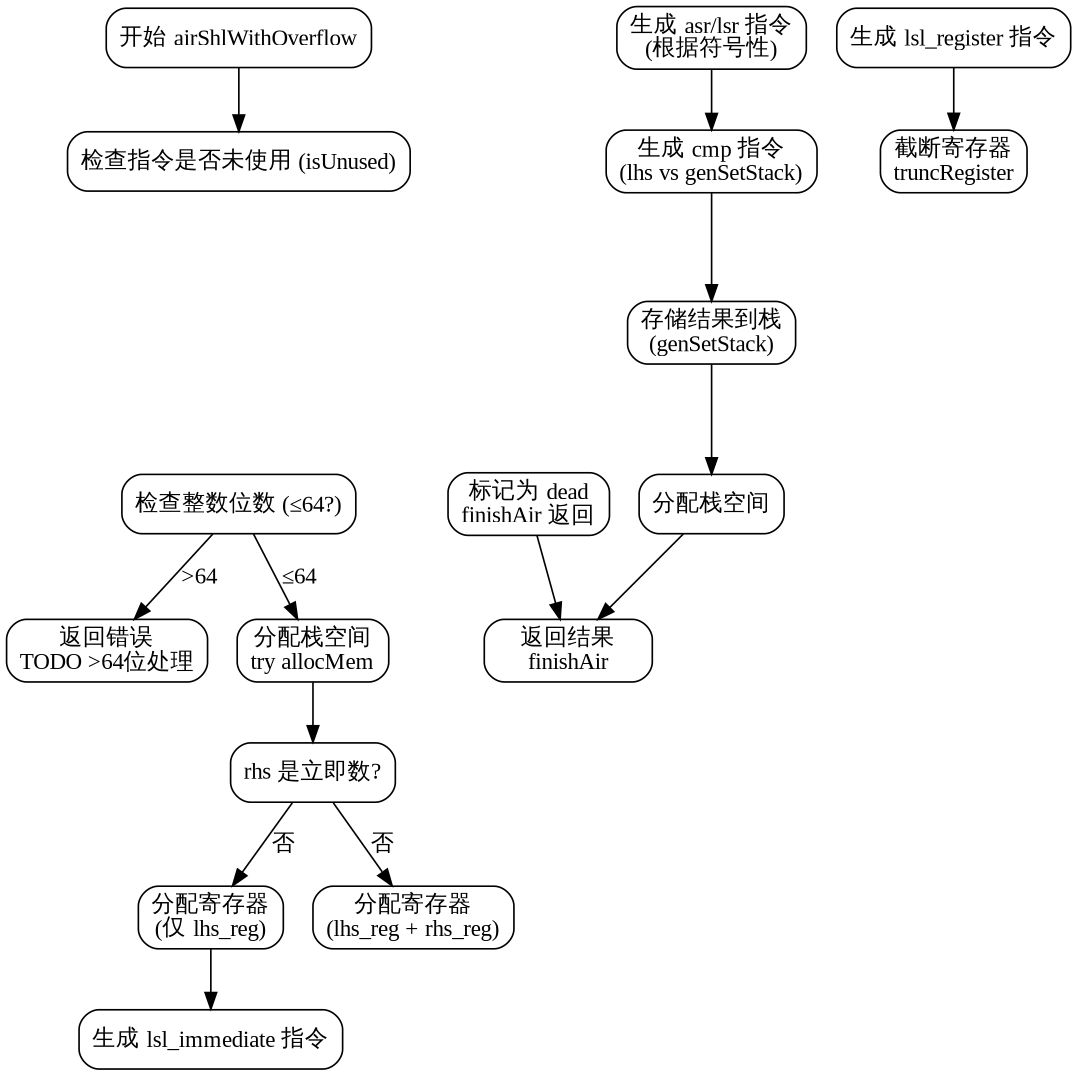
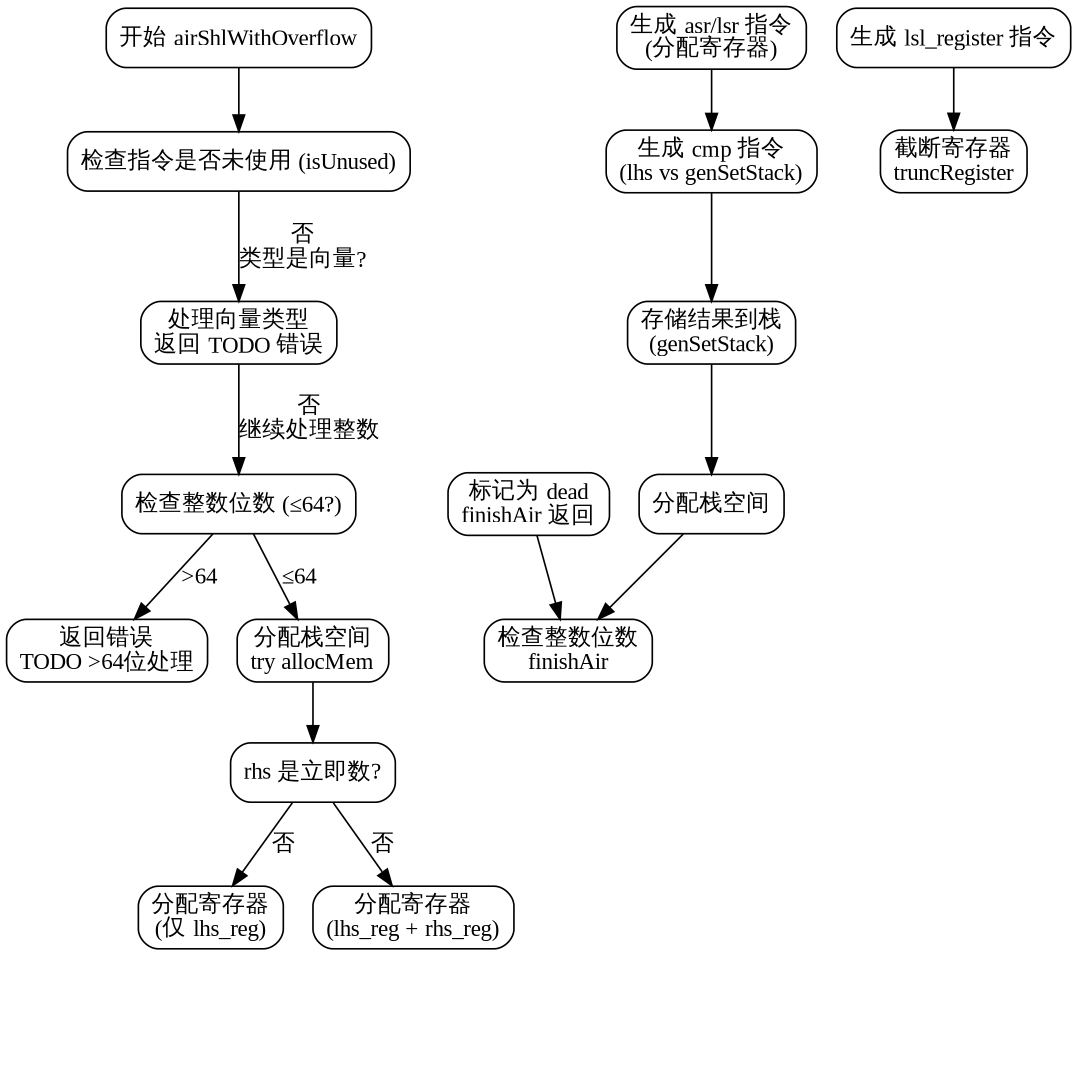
node "生成 asr/lsr 指令 (根据符号性)": label "生成 asr/lsr 指令 (根据符号性)" -> "生成 asr/lsr 指令 (分配寄存器)"
node "处理向量类型 返回 TODO 错误": added
node "返回结果 finishAir": label "返回结果 finishAir" -> "检查整数位数 finishAir"
node "生成 lsl_immediate 指令": removed
